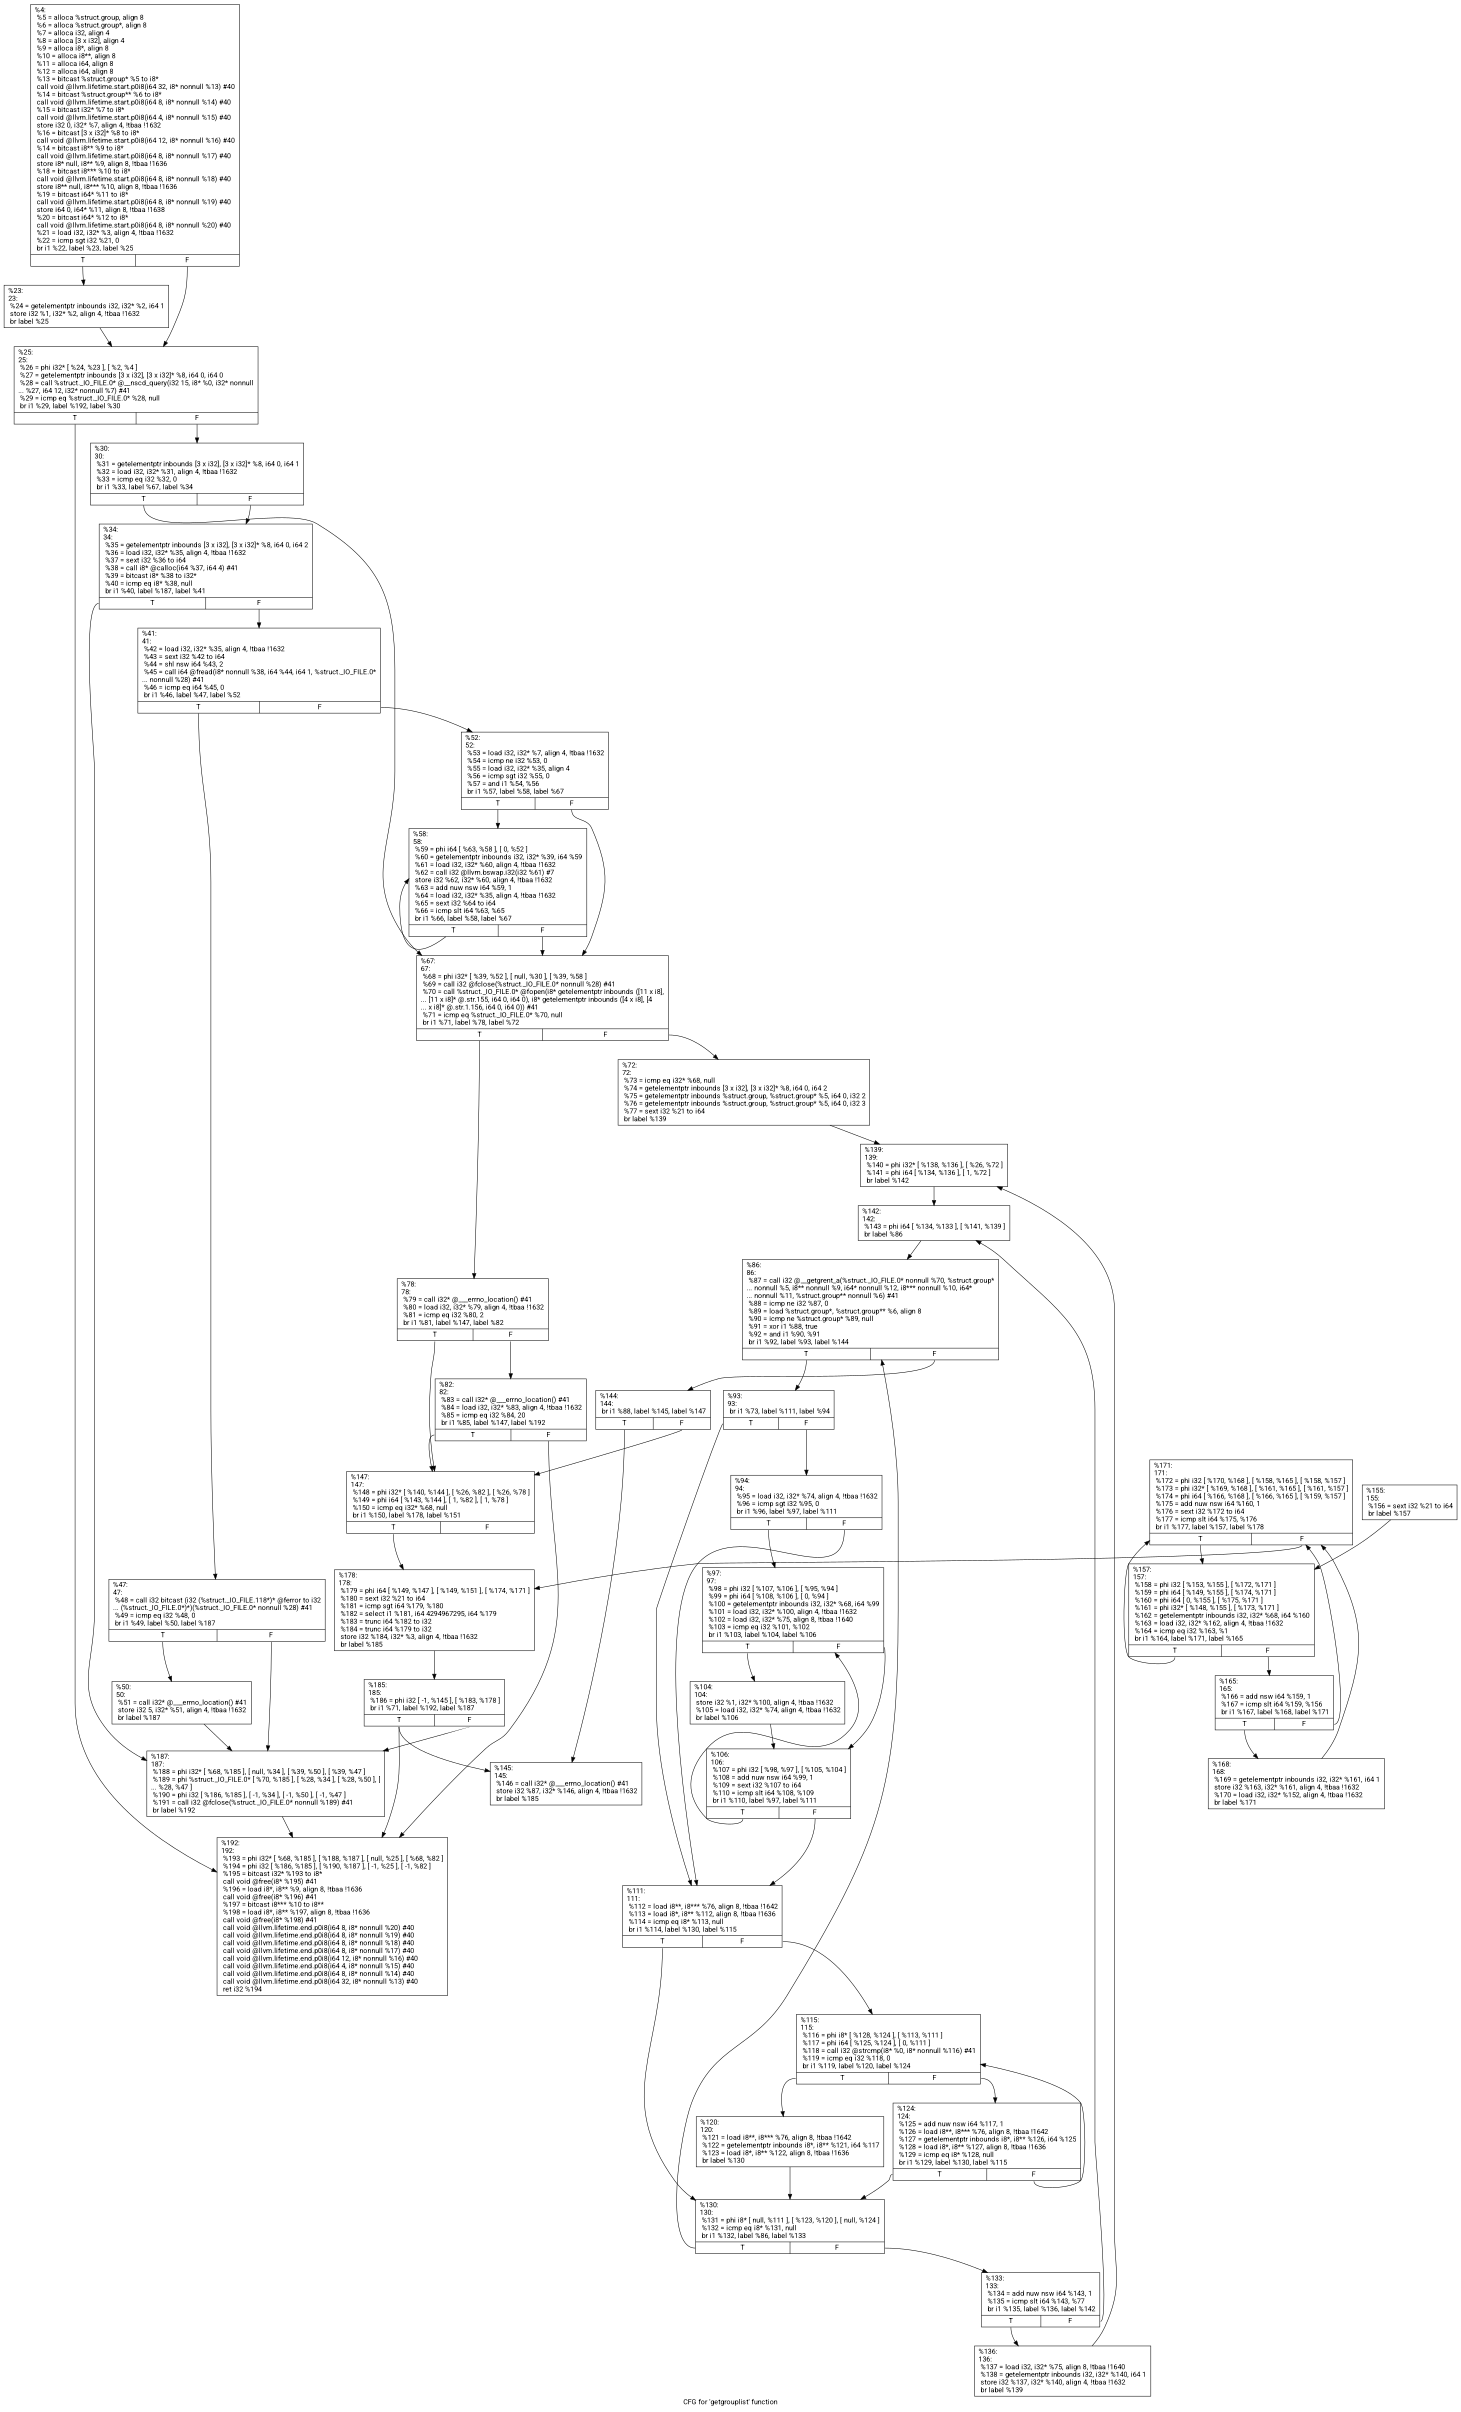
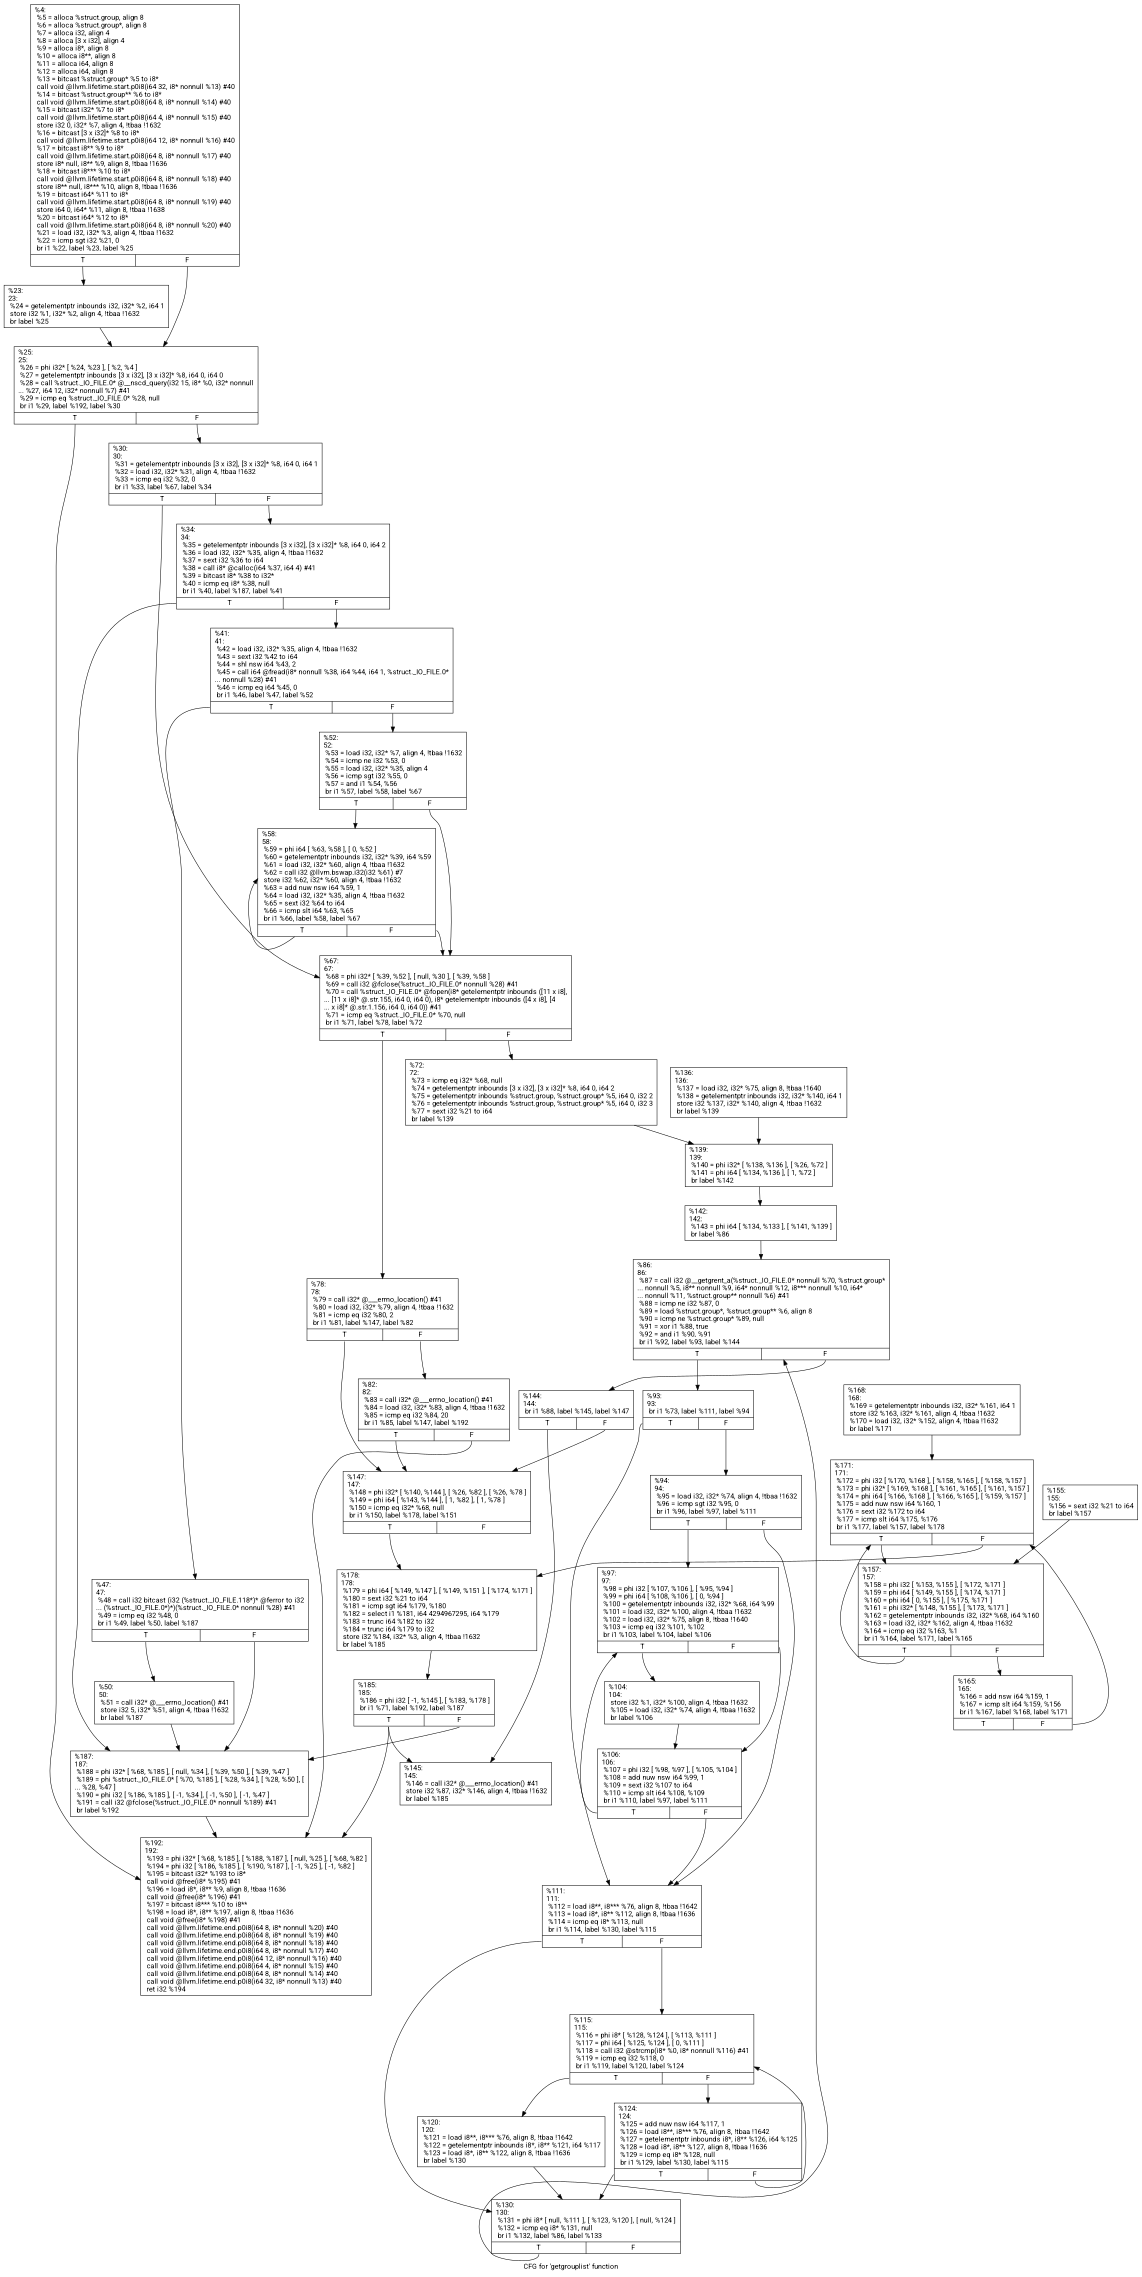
node "%4:": text "%14 = bitcast i8** %9 to i8*" -> "%17 = bitcast i8** %9 to i8*"
edge "%165:" -> "%168:": removed
node "%133:": removed
